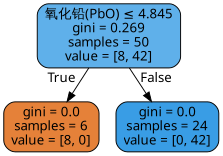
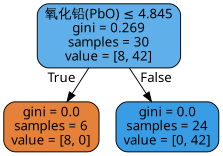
node "氧化铅(PbO) ≤ 4.845": text "samples = 50" -> "samples = 30"
